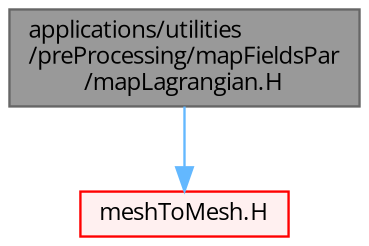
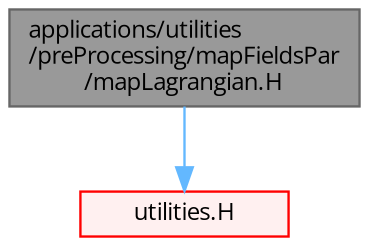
node "meshToMesh.H": label "meshToMesh.H" -> "utilities.H"
